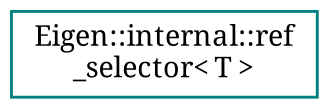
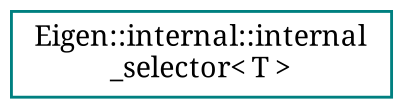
node "Eigen::internal::ref _selector< T >": label "Eigen::internal::ref _selector< T >" -> "Eigen::internal::internal _selector< T >"
